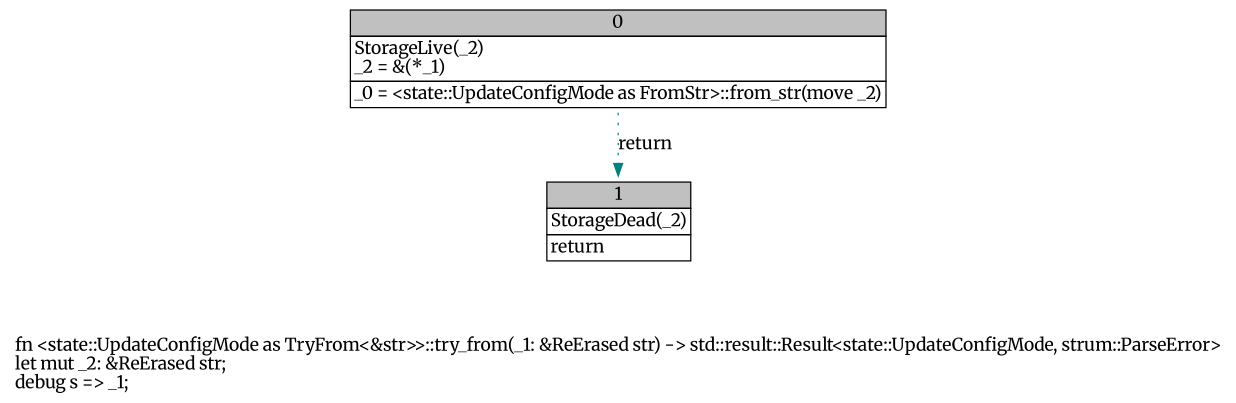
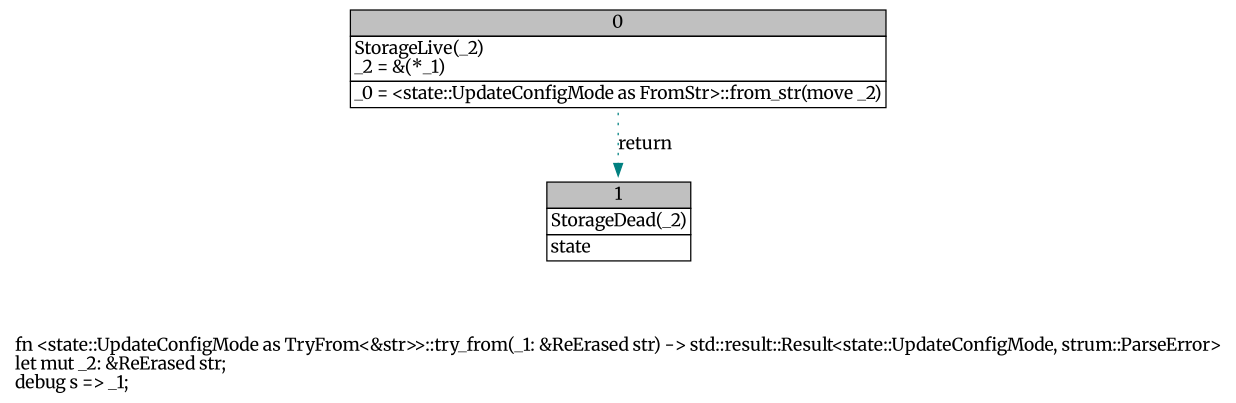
node "1": text "return" -> "state"
